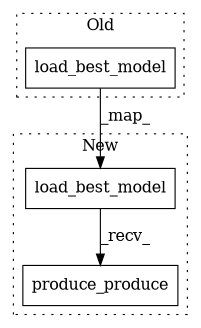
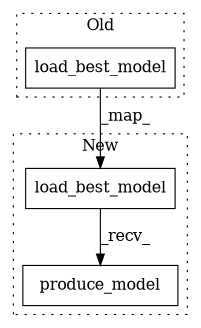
node "produce_produce": label "produce_produce" -> "produce_model"
